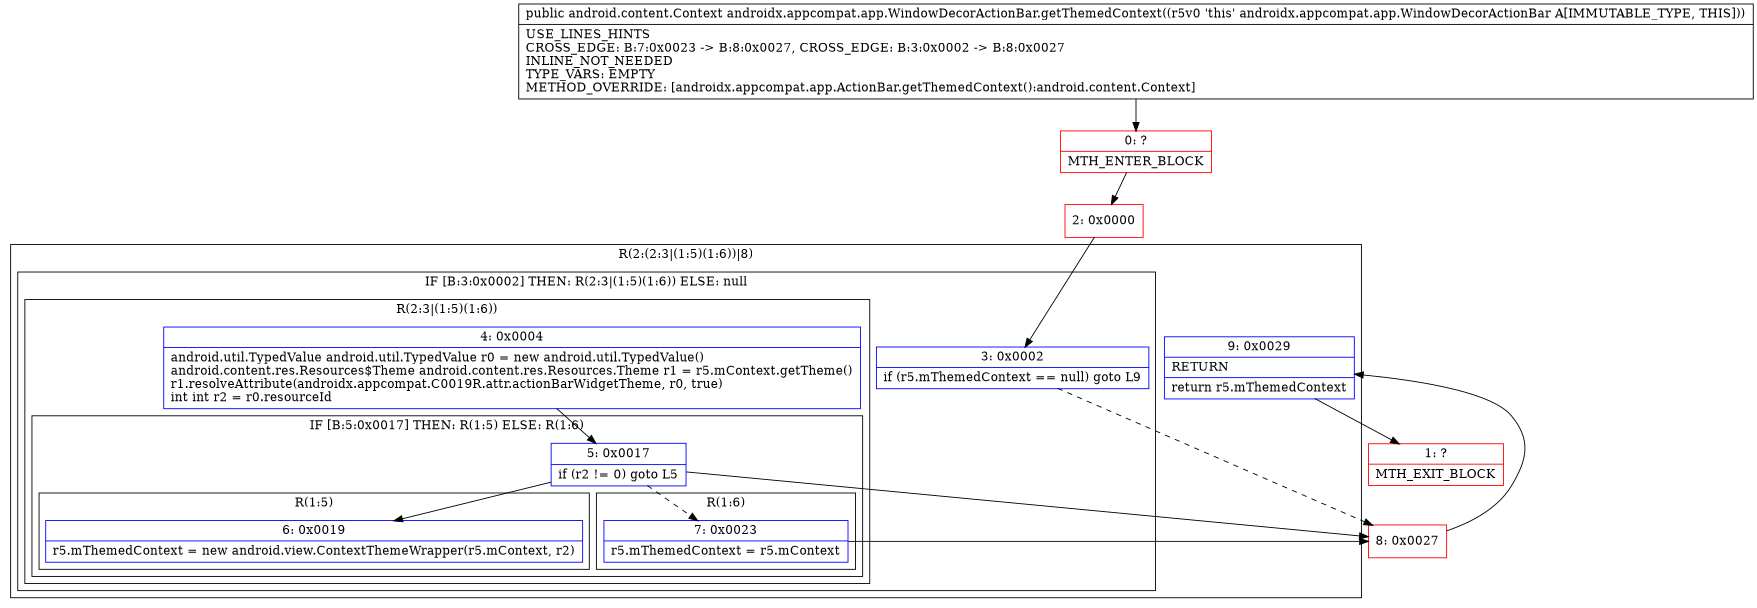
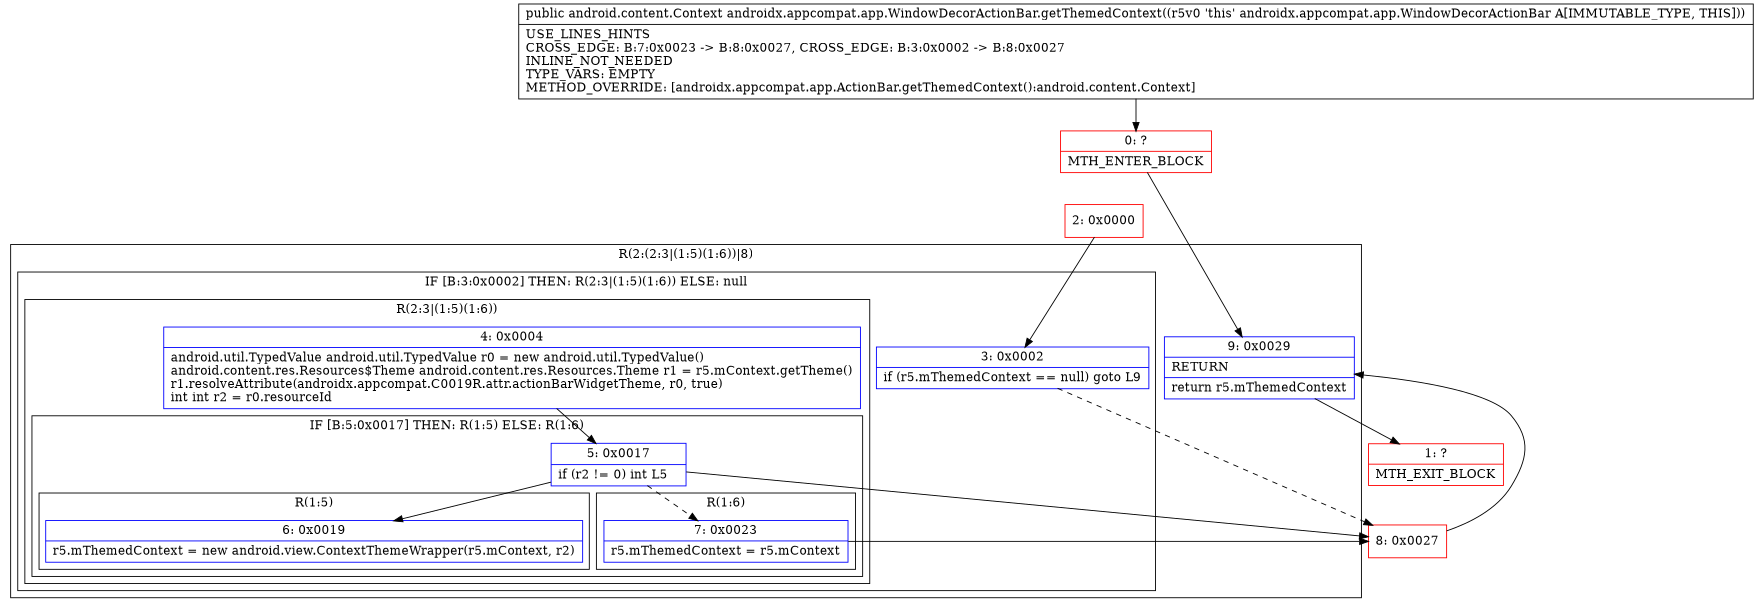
edge "0: ?" -> "2: 0x0000": now "0: ?" -> "9: 0x0029"
node "5: 0x0017": text "if (r2 != 0) goto L5" -> "if (r2 != 0) int L5"
